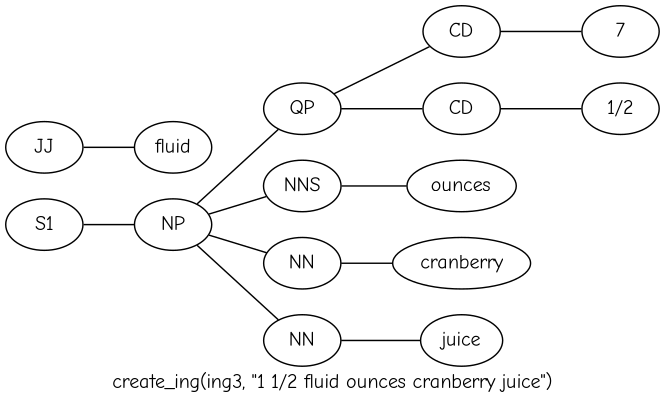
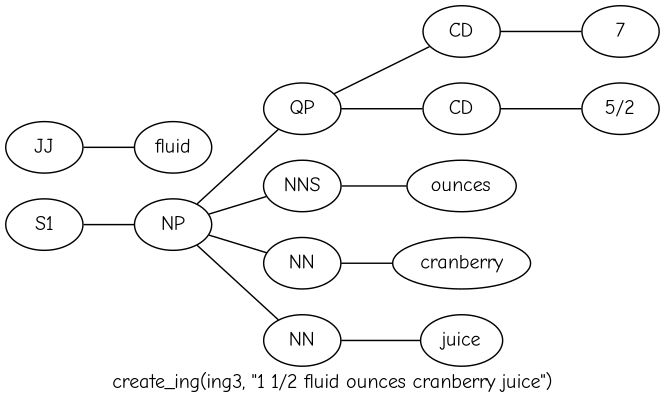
node "1/2": label "1/2" -> "5/2"
